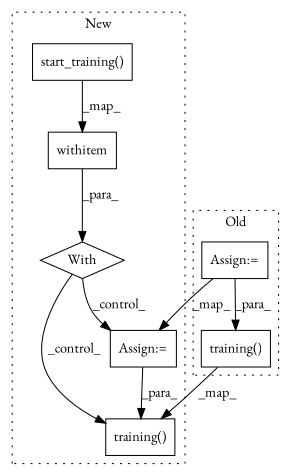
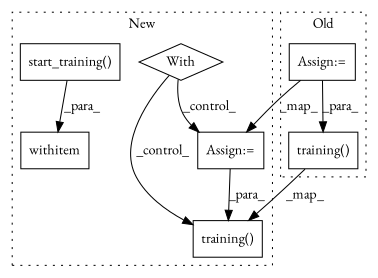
edge "start_training()" -> "withitem": label "_map_" -> "_para_"
edge "withitem" -> "With": removed, label "_para_"
